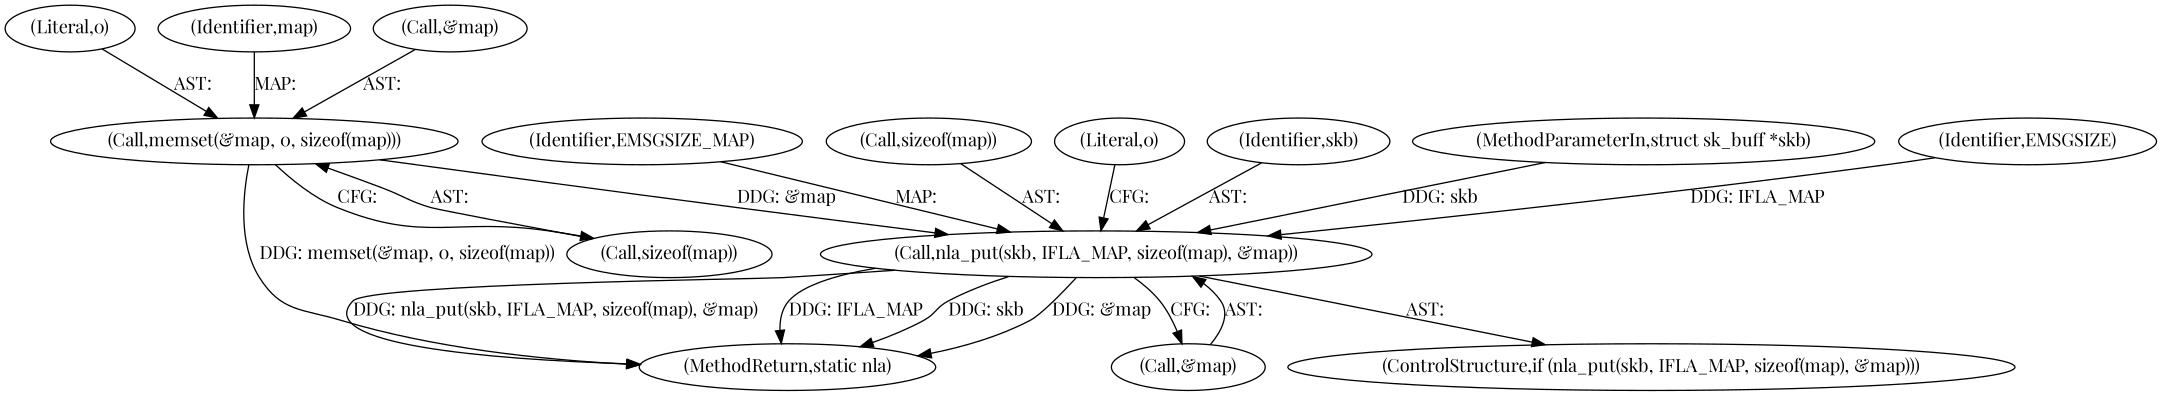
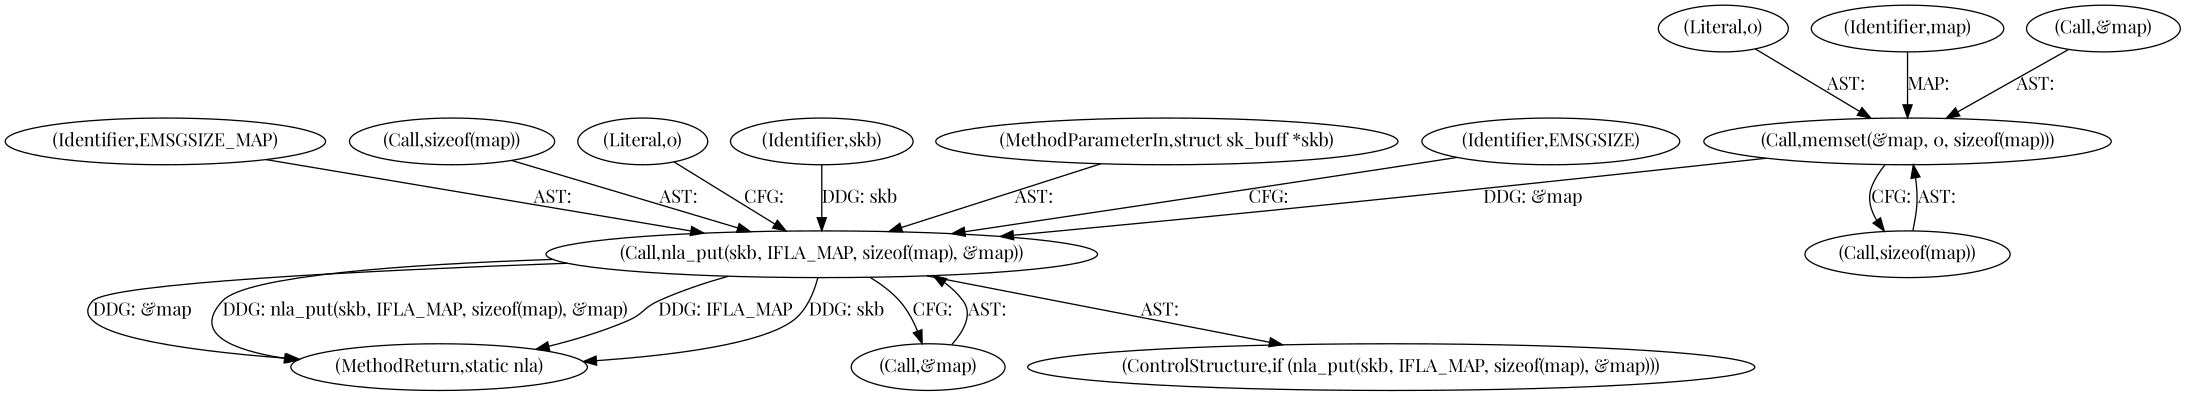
edge "(Identifier,EMSGSIZE_MAP)" -> "(Call,nla_put(skb, IFLA_MAP, sizeof(map), &map))": label "MAP: " -> "AST: "
edge "(Identifier,skb)" -> "(Call,nla_put(skb, IFLA_MAP, sizeof(map), &map))": label "AST: " -> "DDG: skb"
edge "(MethodParameterIn,struct sk_buff *skb)" -> "(Call,nla_put(skb, IFLA_MAP, sizeof(map), &map))": label "DDG: skb" -> "AST: "
edge "(Identifier,EMSGSIZE)" -> "(Call,nla_put(skb, IFLA_MAP, sizeof(map), &map))": label "DDG: IFLA_MAP" -> "CFG: "
edge "(Call,memset(&map, 0, sizeof(map)))" -> "(MethodReturn,static nla)": removed, label "DDG: memset(&map, 0, sizeof(map))"
